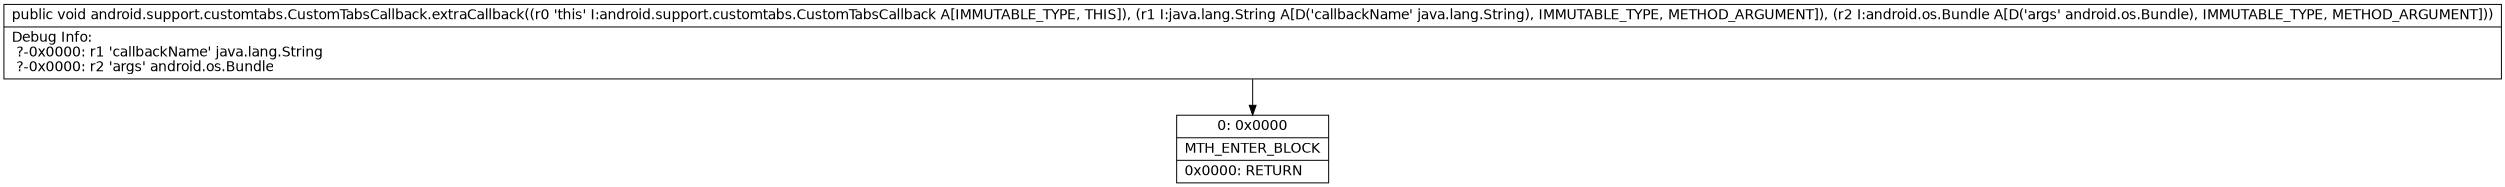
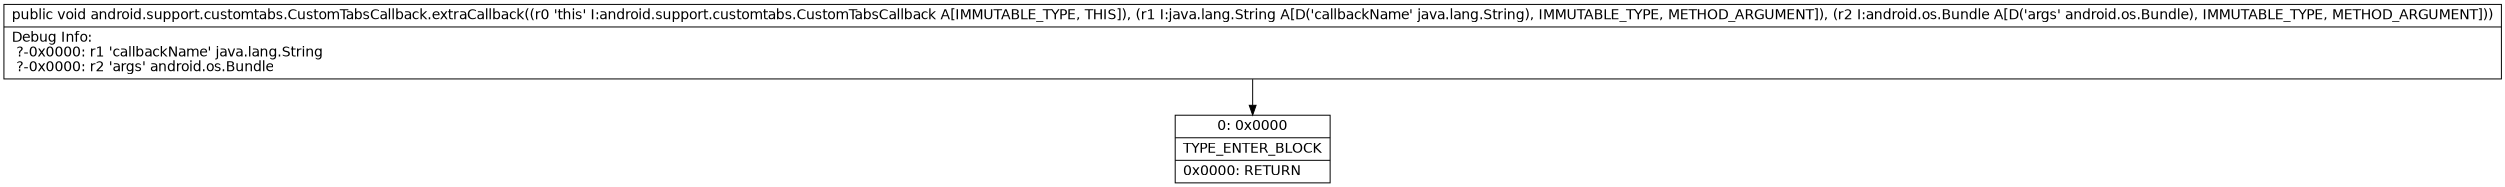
node "0: 0x0000": text "MTH_ENTER_BLOCK" -> "TYPE_ENTER_BLOCK"
